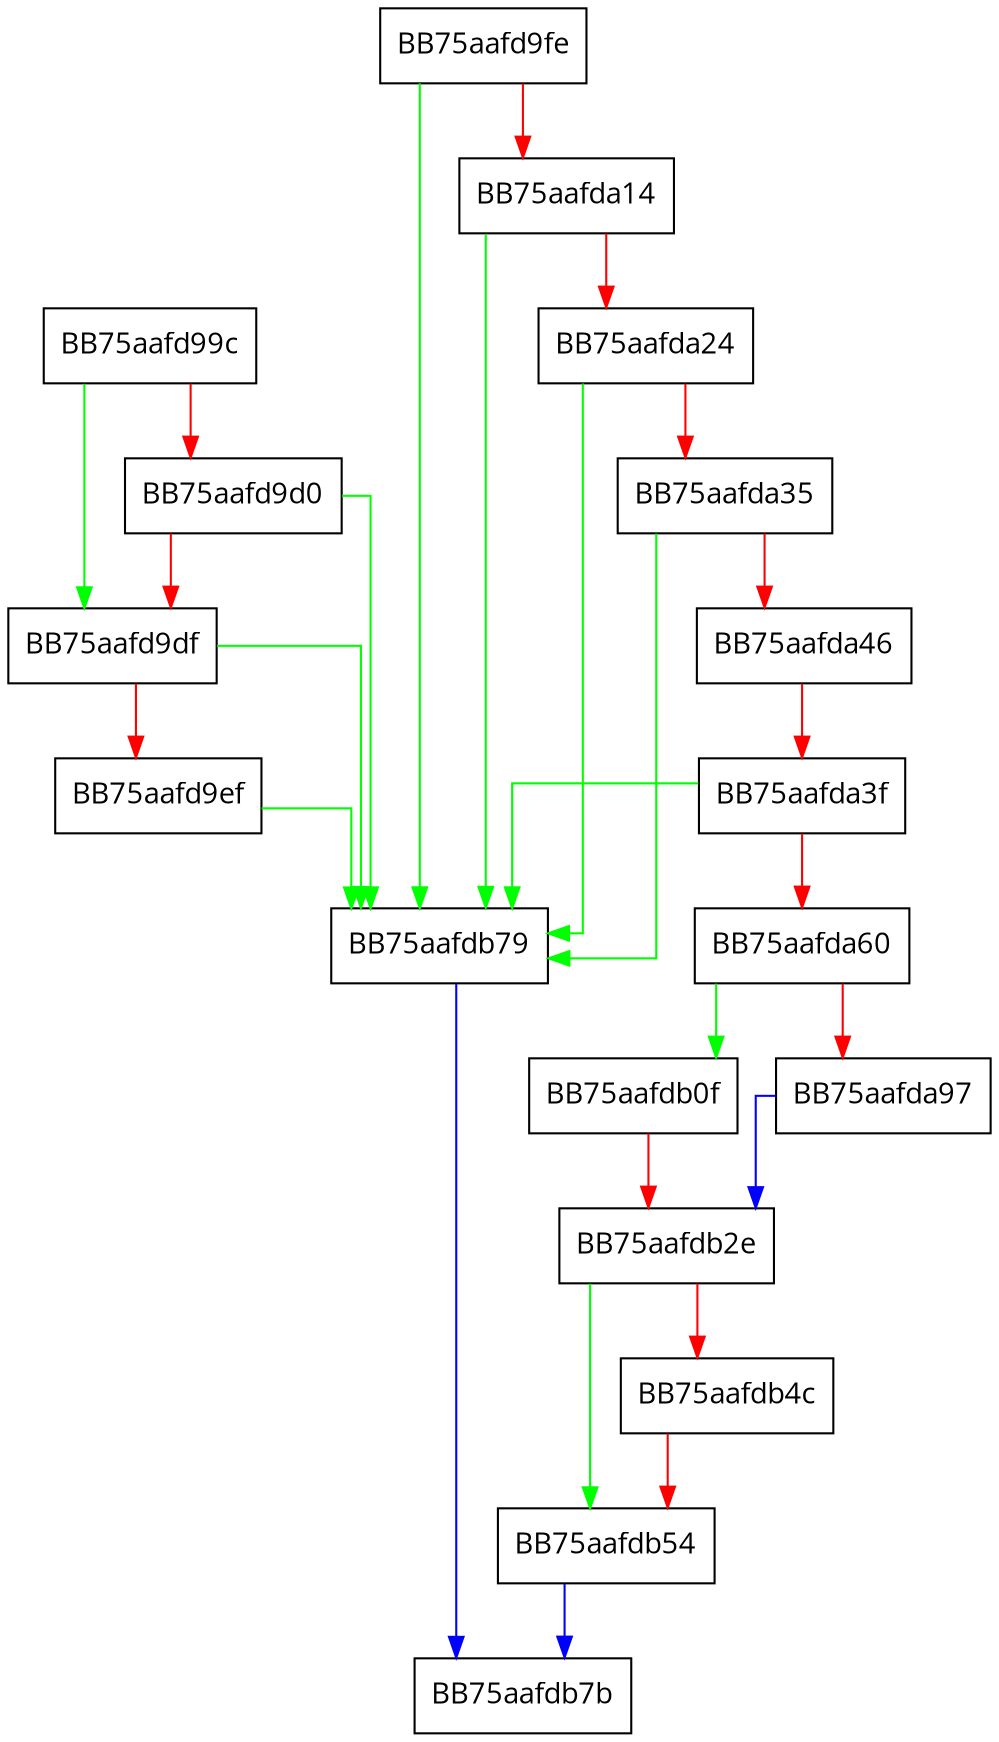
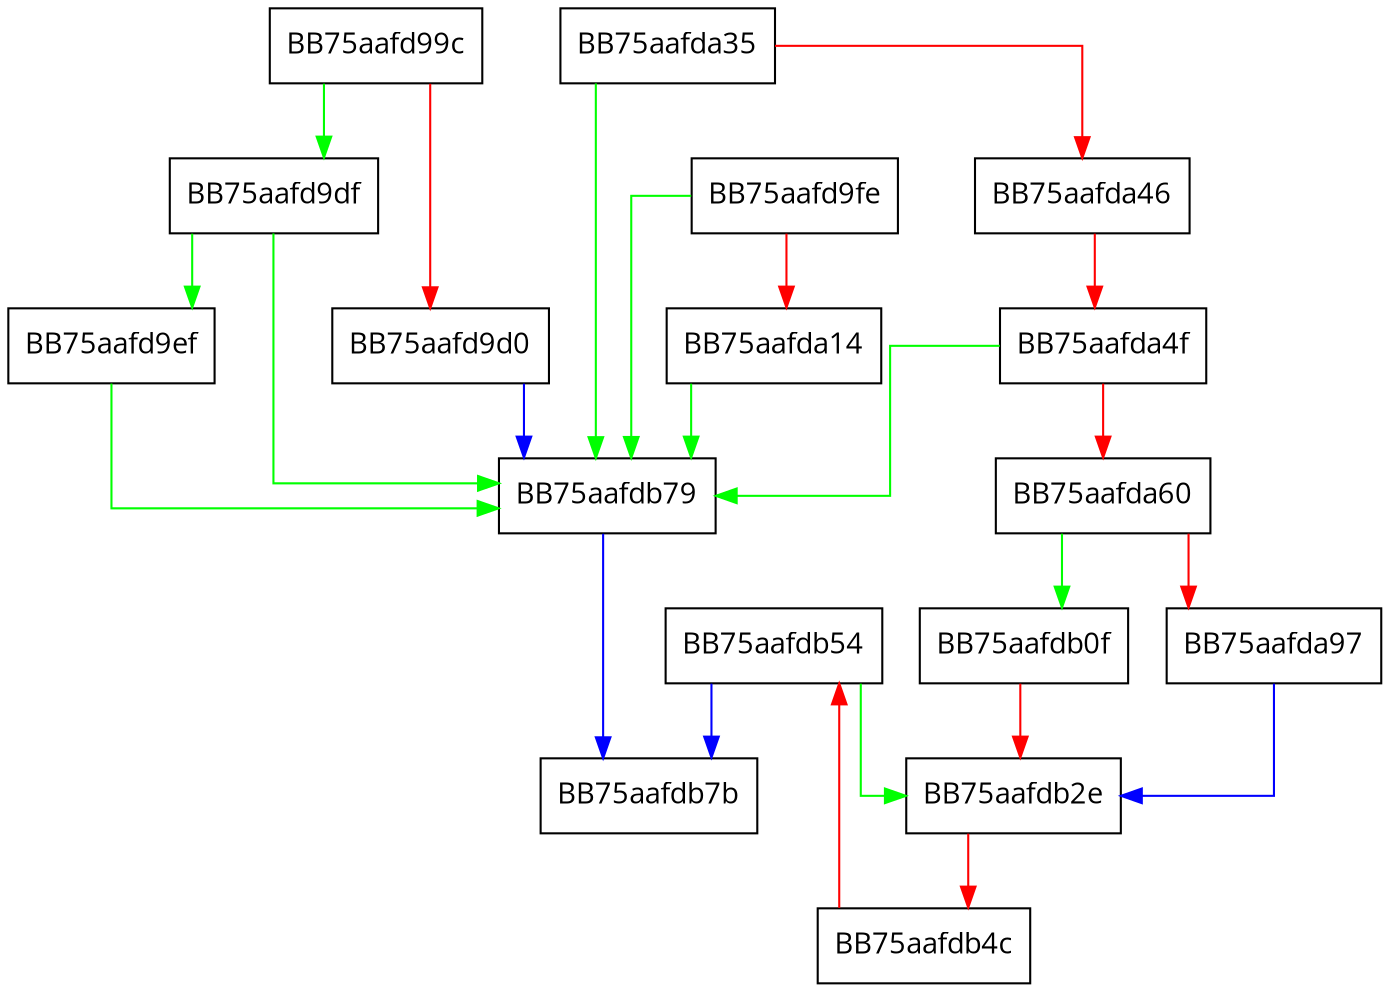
node "BB75aafda24": removed
edge "BB75aafd9d0" -> "BB75aafd9df": removed
edge "BB75aafd9d0" -> "BB75aafdb79": color green -> blue
edge "BB75aafd9df" -> "BB75aafd9ef": color red -> green
node "BB75aafda3f": label "BB75aafda3f" -> "BB75aafda4f"
edge "BB75aafdb2e" -> "BB75aafdb54": reversed
